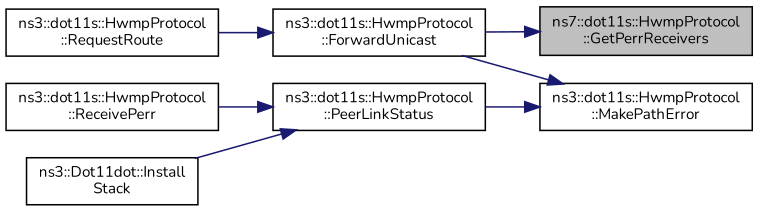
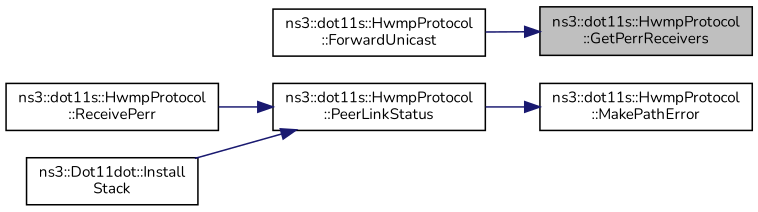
node "ns7::dot11s::HwmpProtocol ::GetPerrReceivers": label "ns7::dot11s::HwmpProtocol ::GetPerrReceivers" -> "ns3::dot11s::HwmpProtocol ::GetPerrReceivers"
node "ns3::dot11s::HwmpProtocol ::RequestRoute": removed
edge "ns3::dot11s::HwmpProtocol ::ForwardUnicast" -> "ns3::dot11s::HwmpProtocol ::MakePathError": removed
